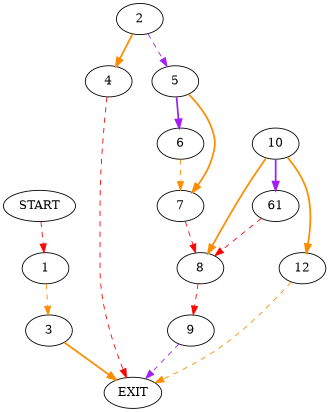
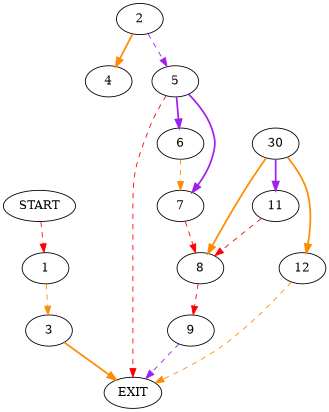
edge "5" -> "7": color darkorange -> purple
node "10": label "10" -> "30"
node "61": label "61" -> "11"
edge "4" -> "EXIT": now "5" -> "EXIT"
